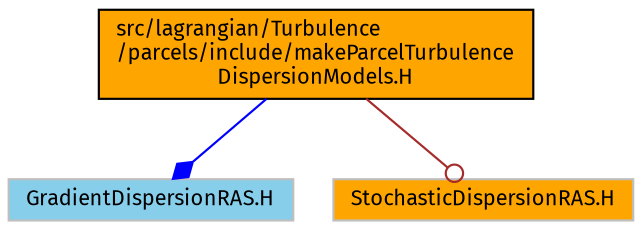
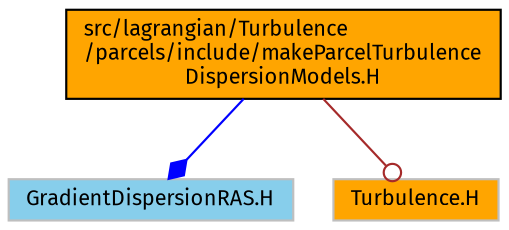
node "StochasticDispersionRAS.H": label "StochasticDispersionRAS.H" -> "Turbulence.H"
